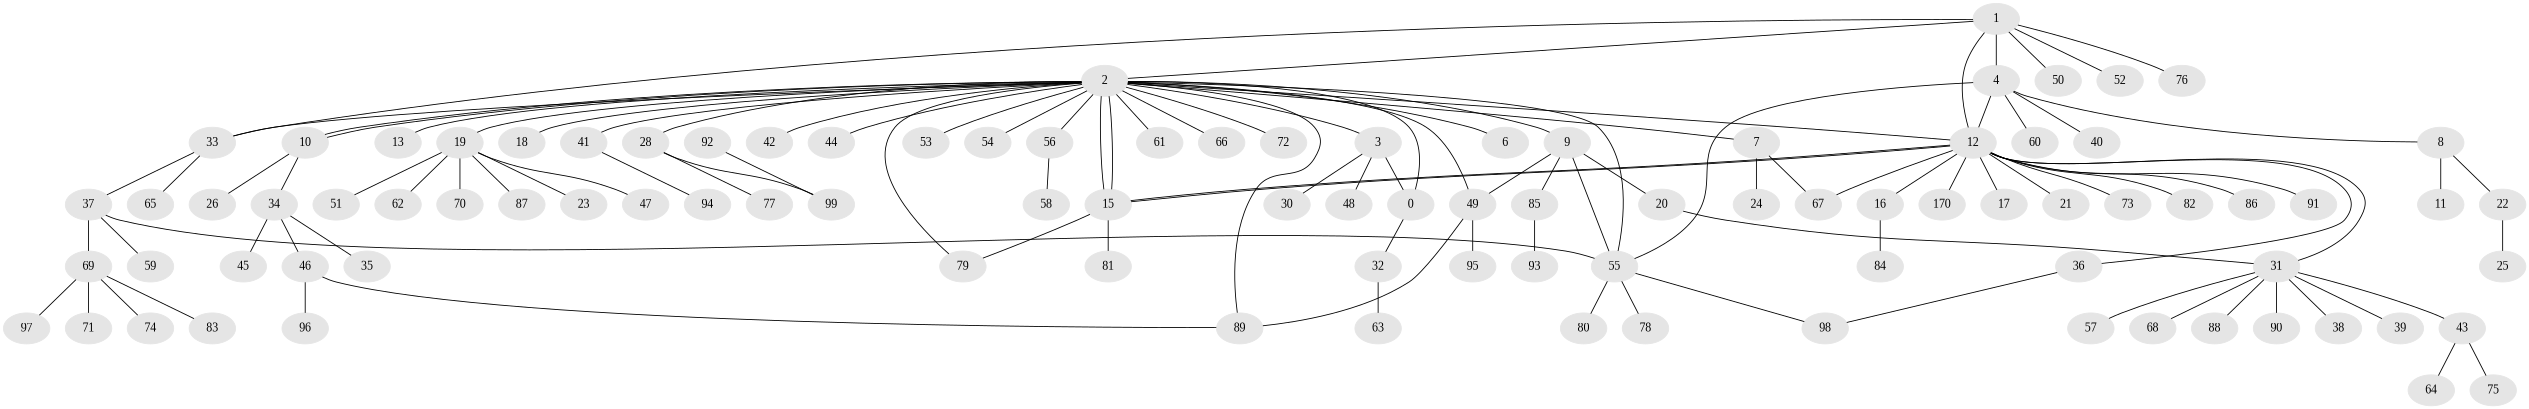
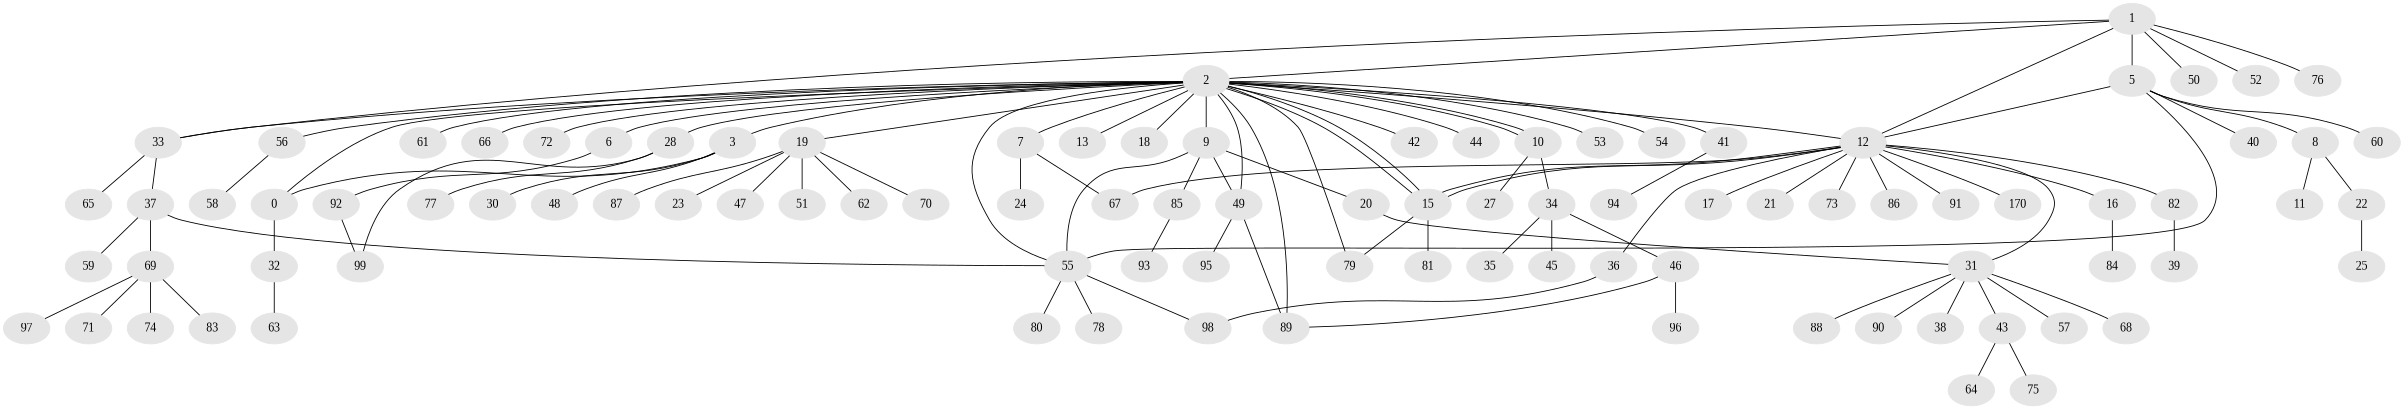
node "4": label "4" -> "5"
edge "6" -- "92": added
node "26": label "26" -> "27"
edge "31" -- "39": now "82" -- "39"
